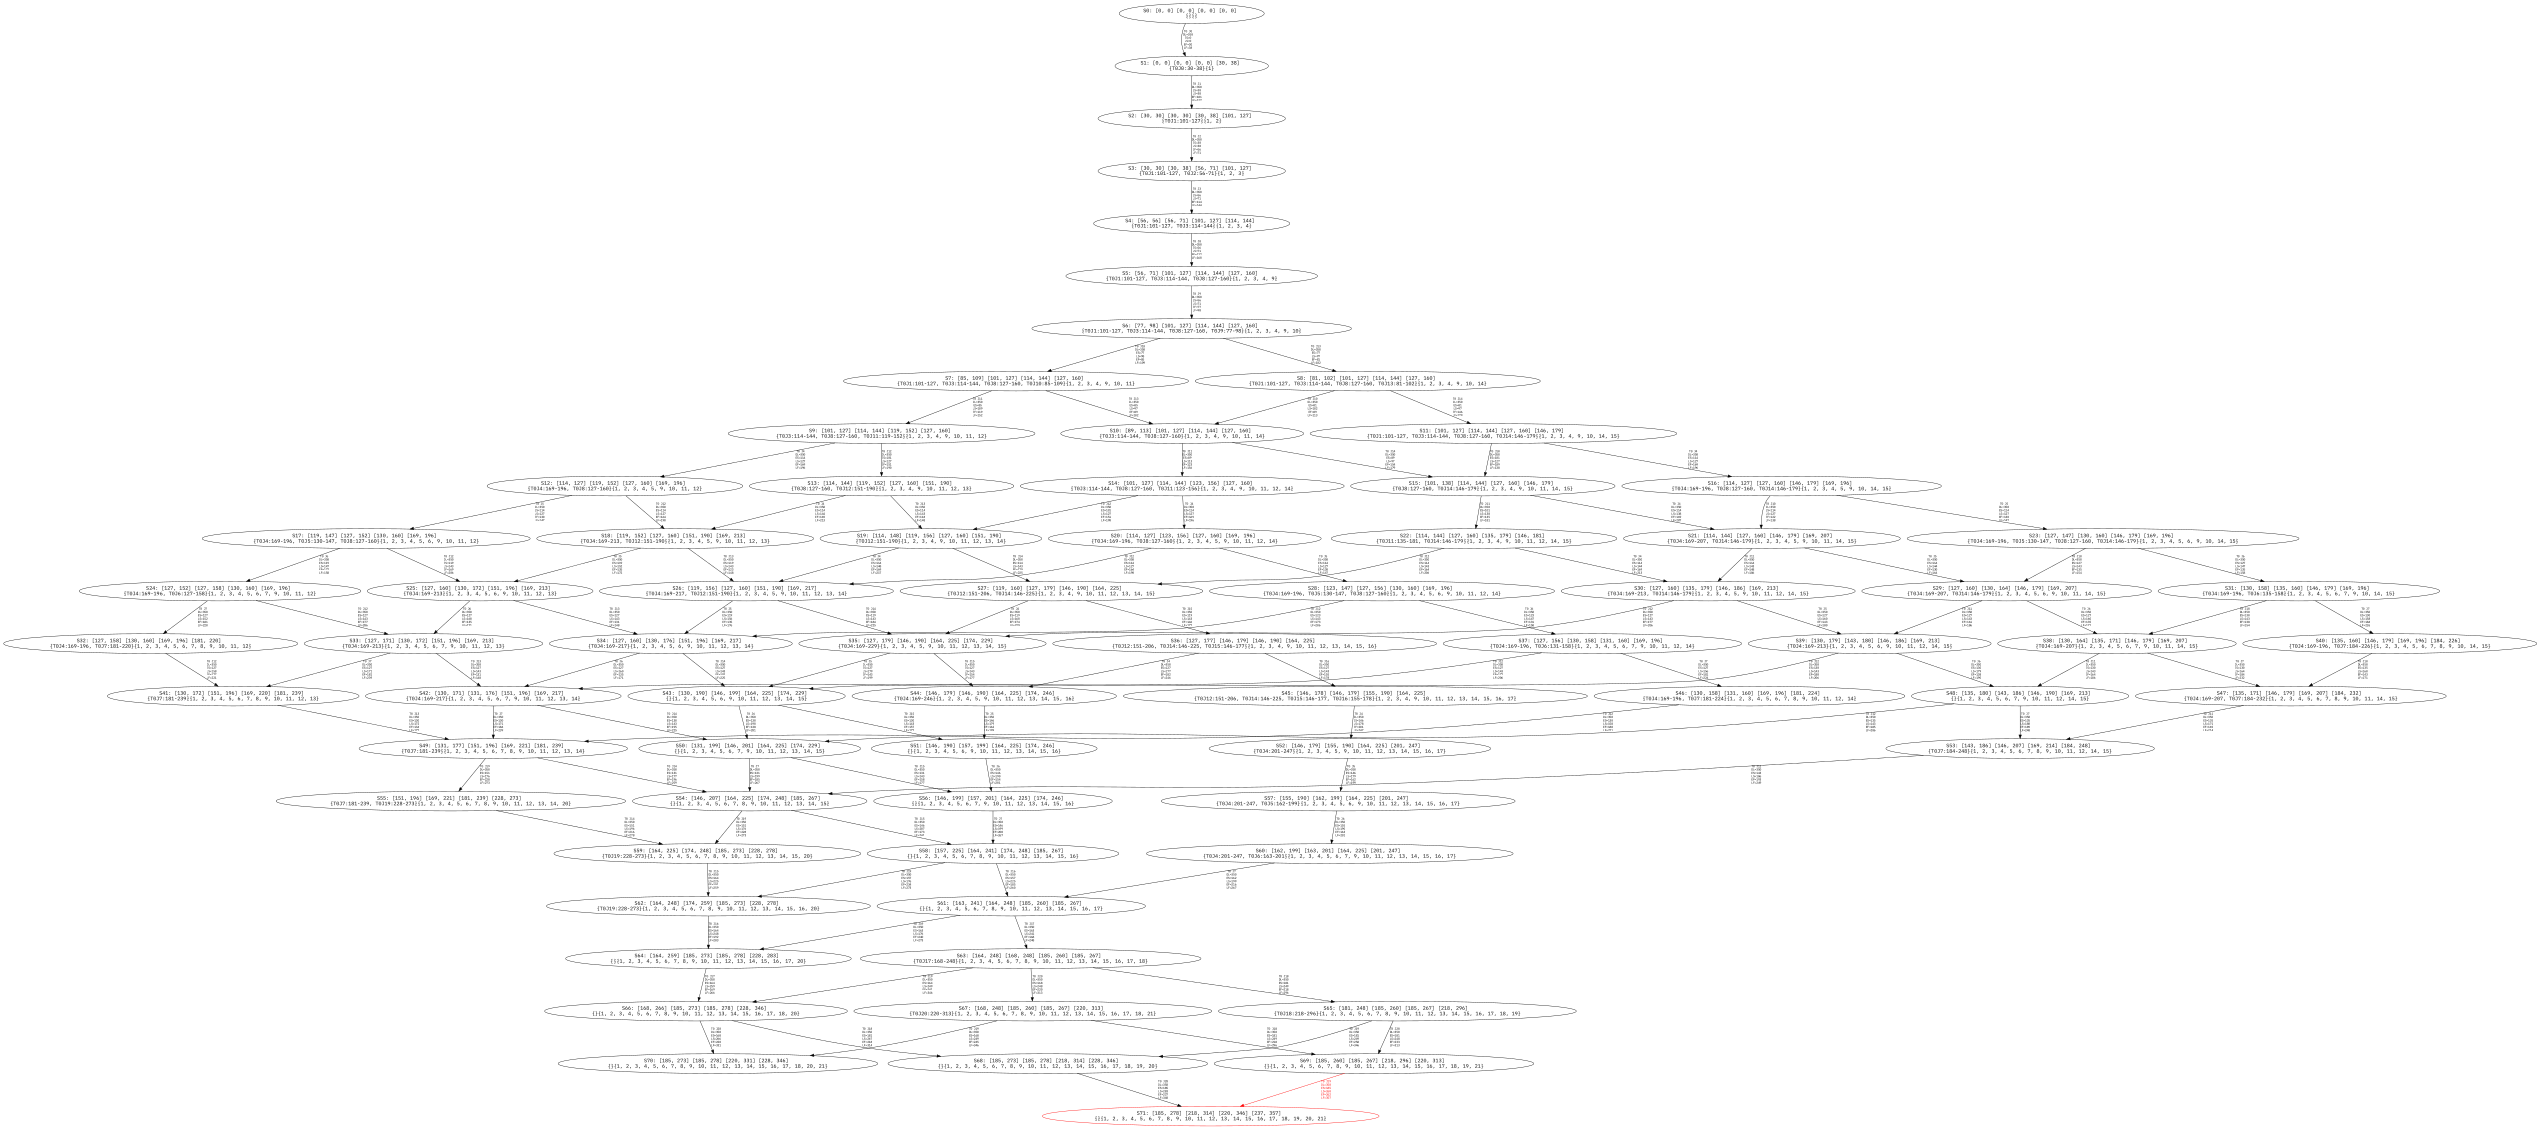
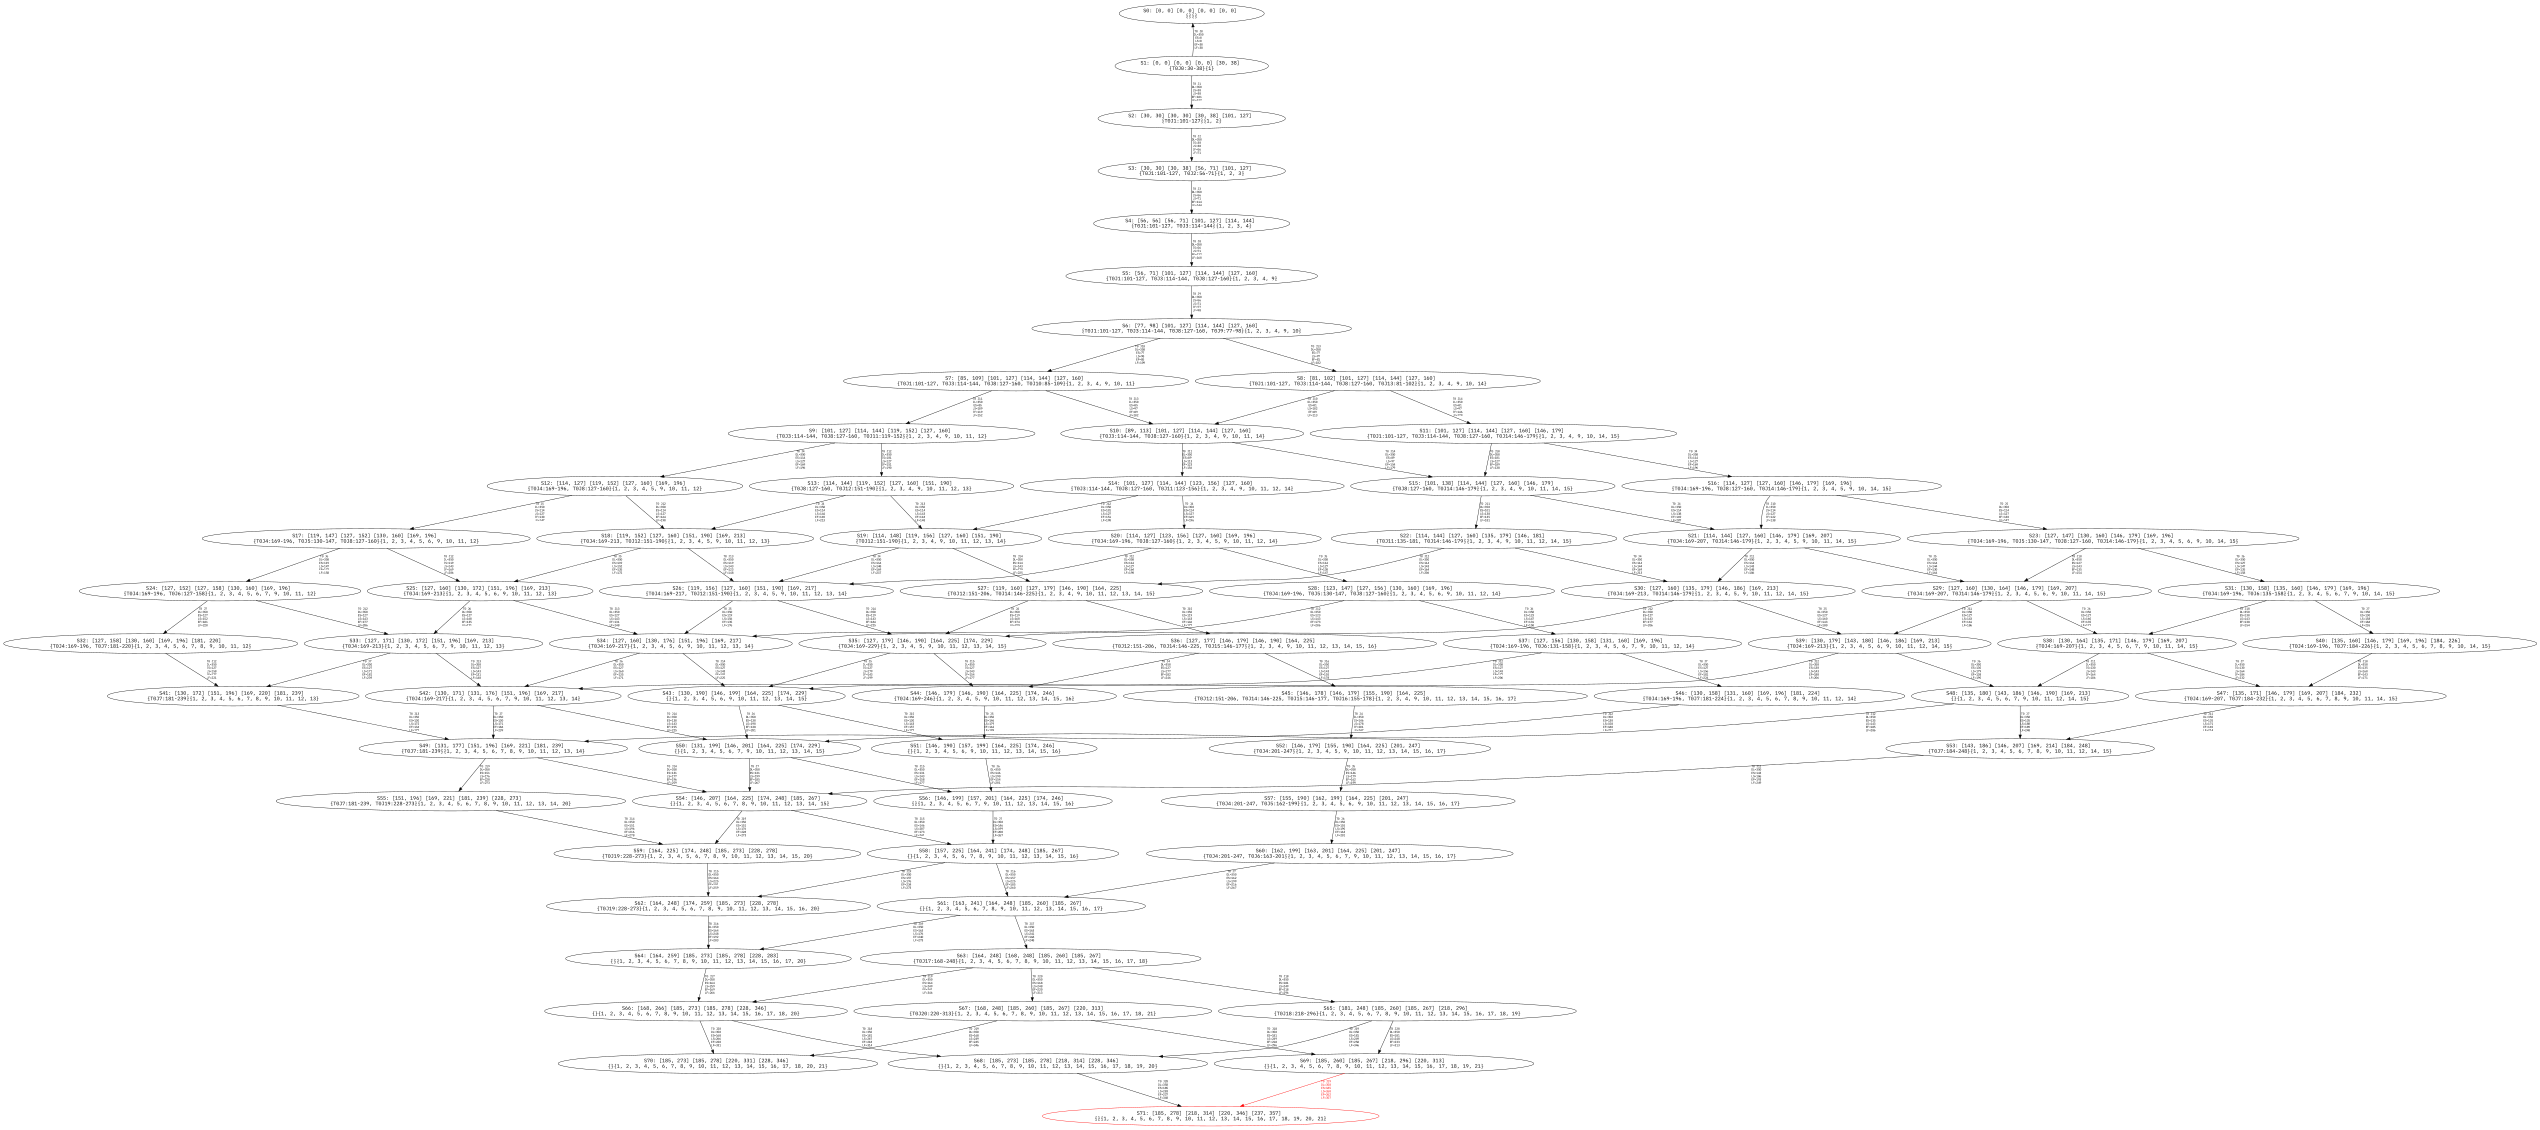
edge "S0: [0, 0] [0, 0] [0, 0] [0, 0] {}{}" -> "S1: [0, 0] [0, 0] [0, 0] [30, 38] {T0J0:30-38}{1}": reversed
